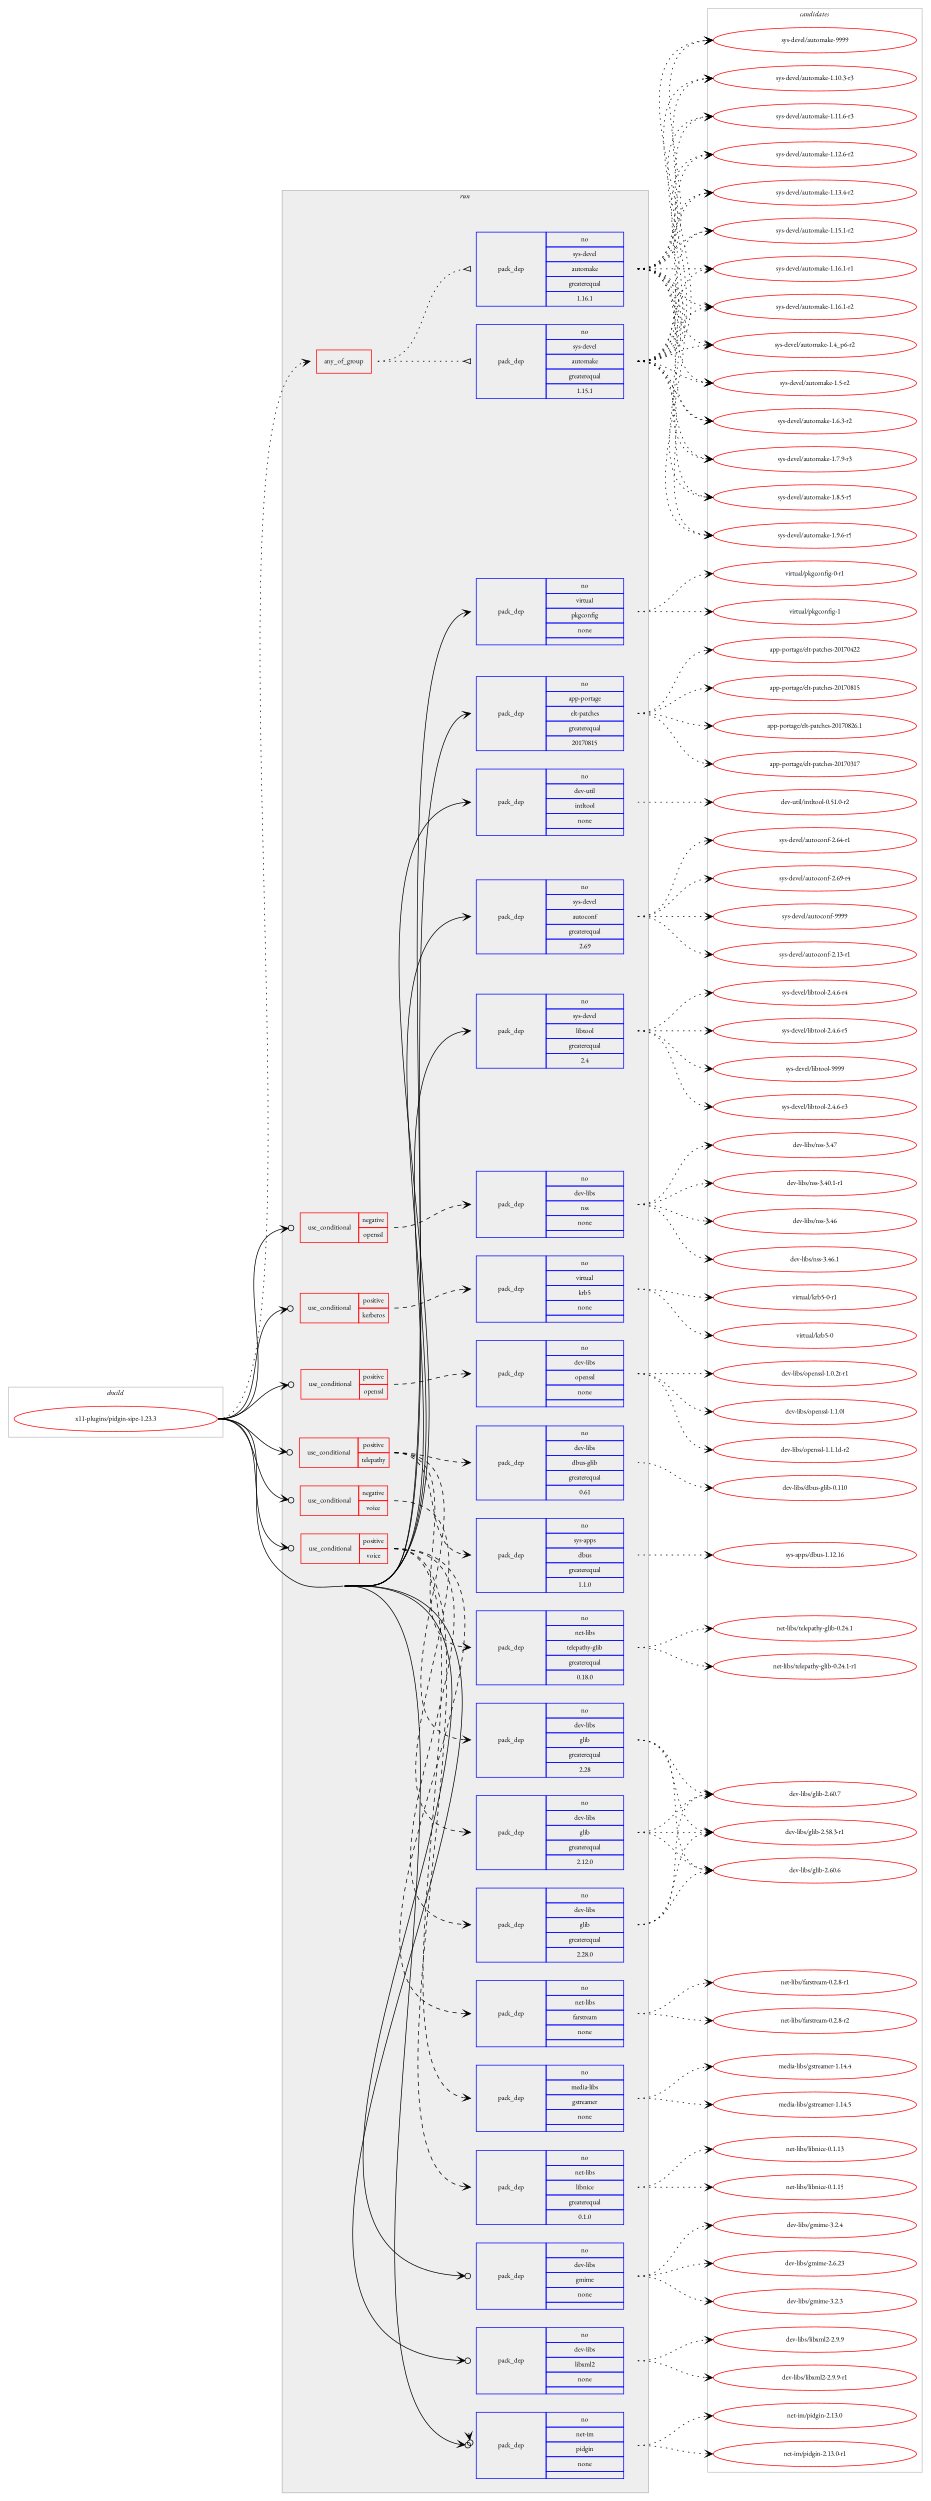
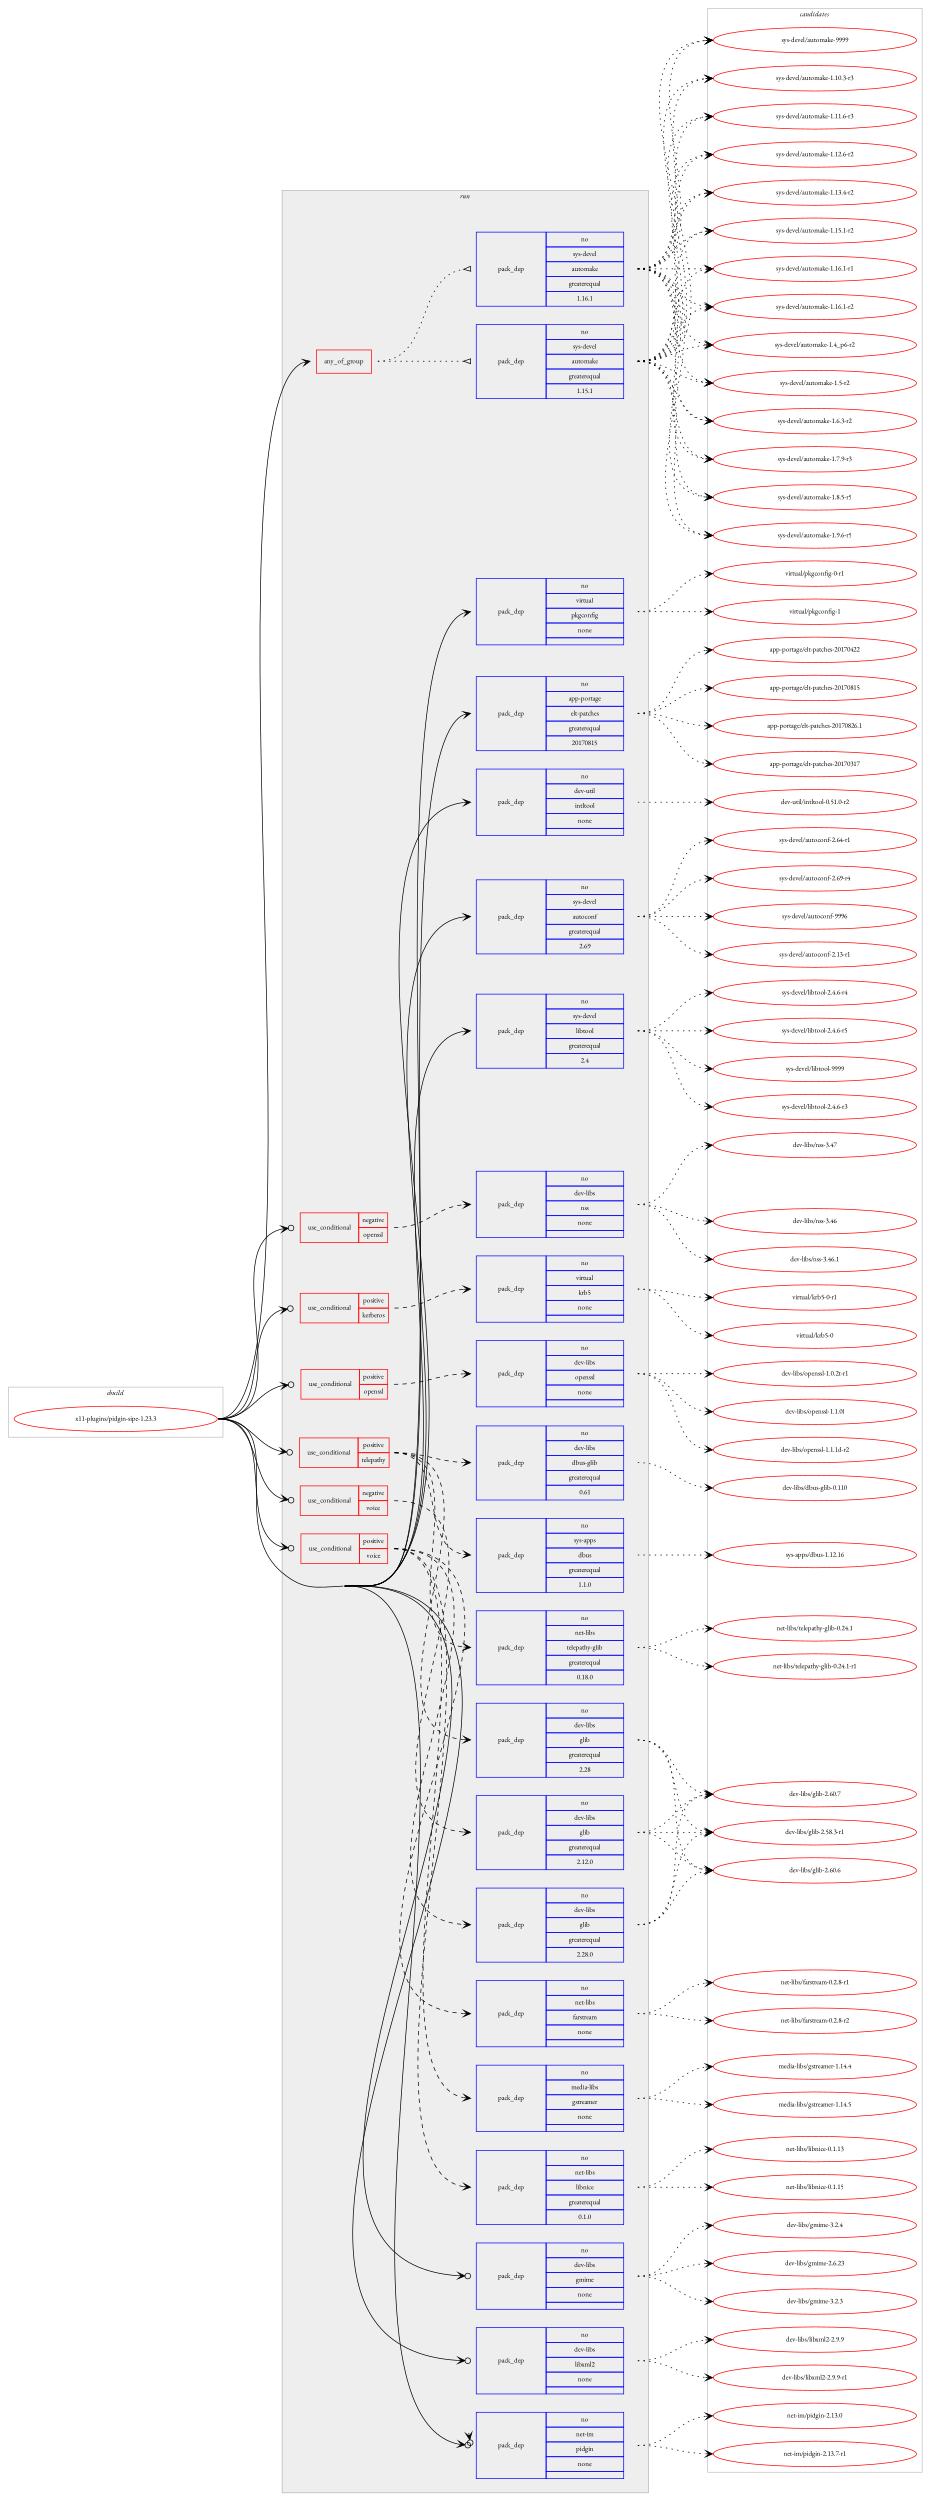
edge "x11-plugins/pidgin-sipe-1.23.3" -> "any_of_group": style dotted -> solid
node "sys-devel/autoconf-9999": label "sys-devel/autoconf-9999" -> "sys-devel/autoconf-9996"
node "dev-libs/nss-3.40.1-r1": removed
node "net-im/pidgin-2.13.0-r1": label "net-im/pidgin-2.13.0-r1" -> "net-im/pidgin-2.13.7-r1"
